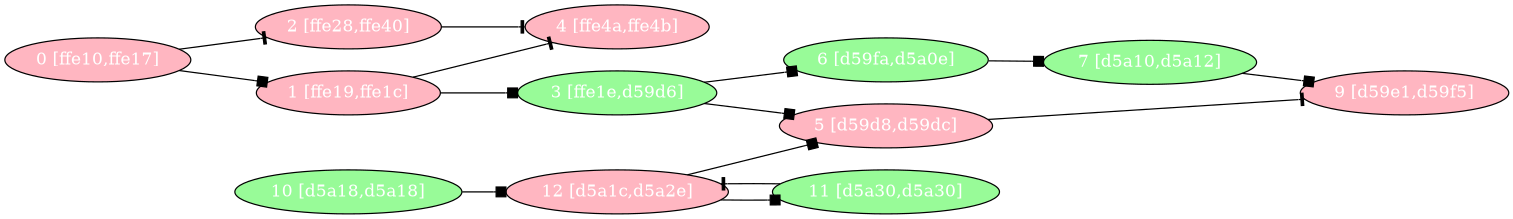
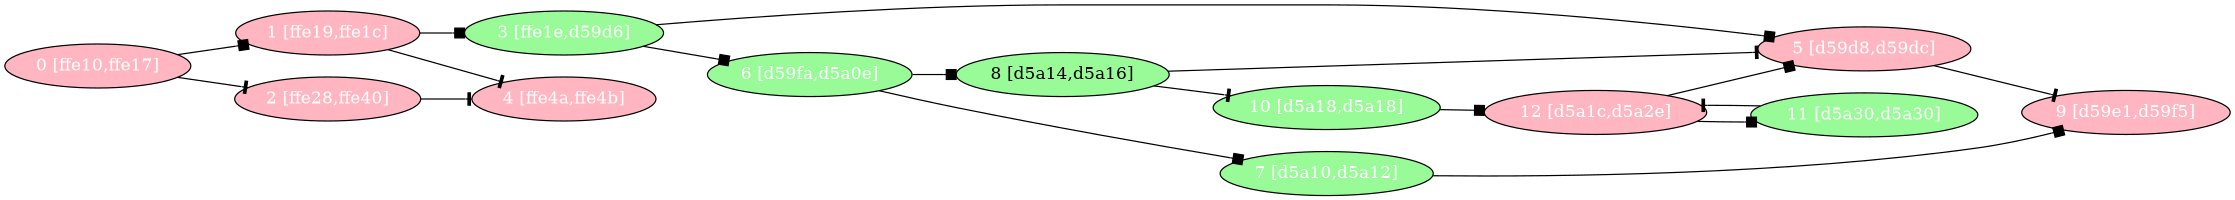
node "8 [d5a14,d5a16]": added
